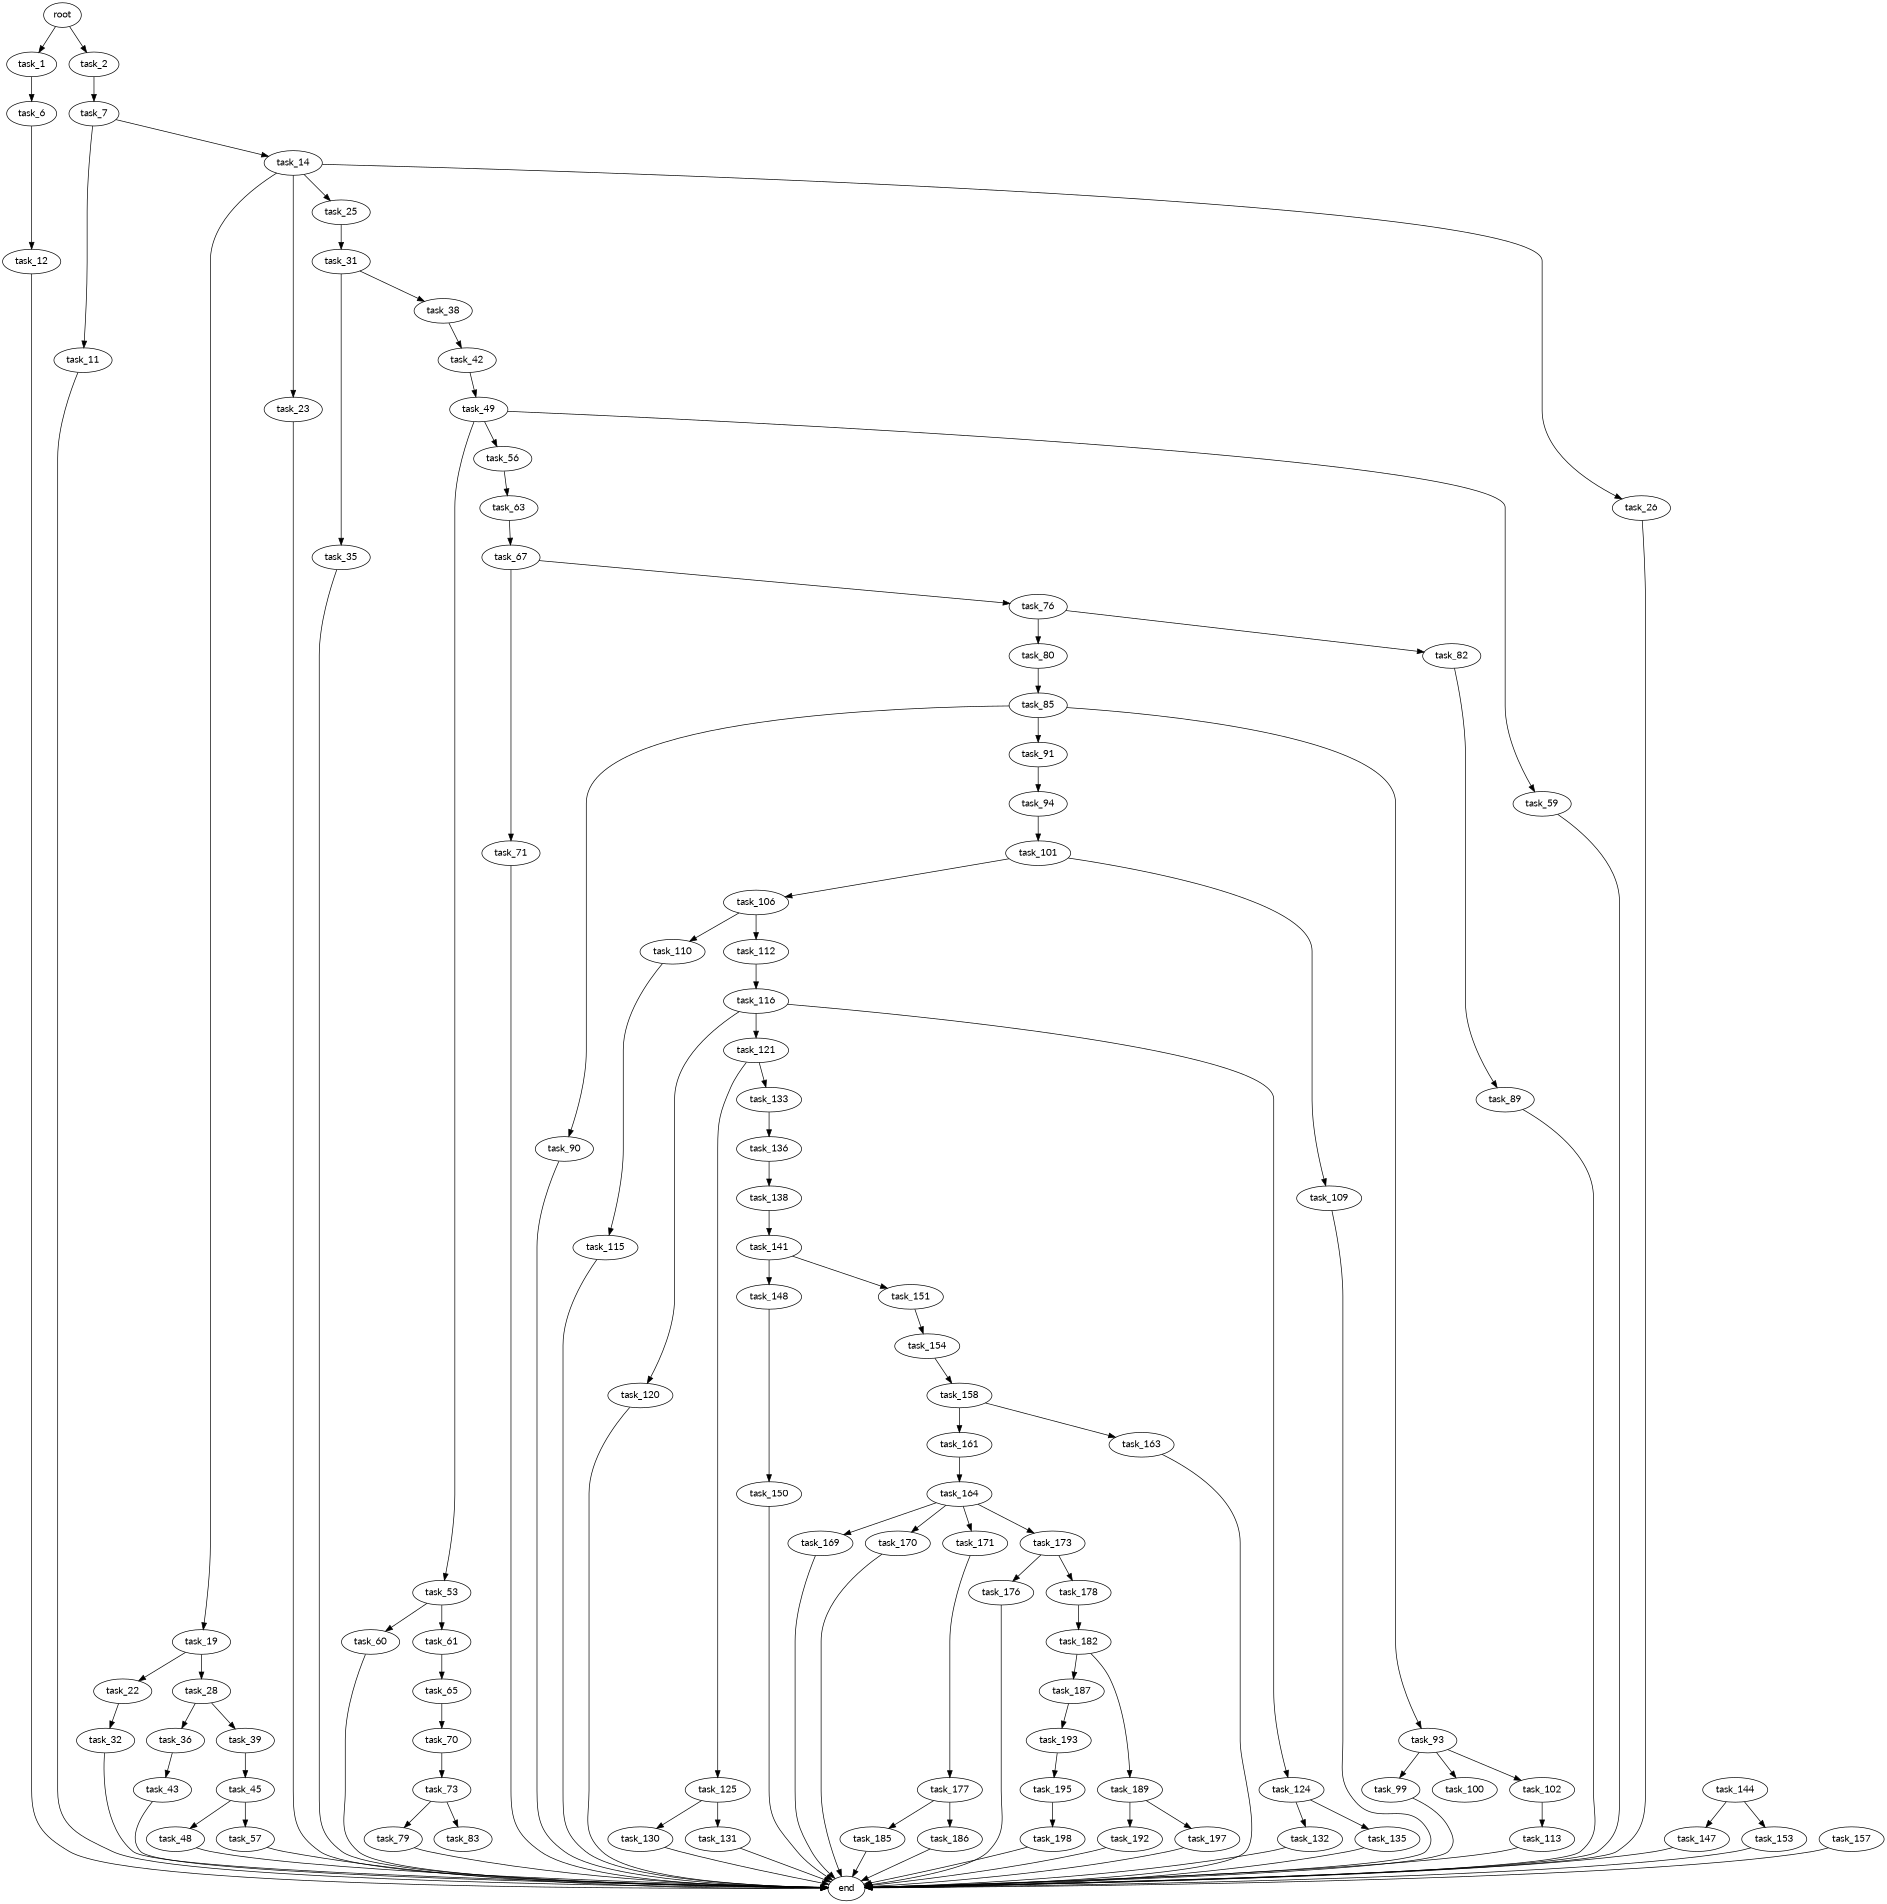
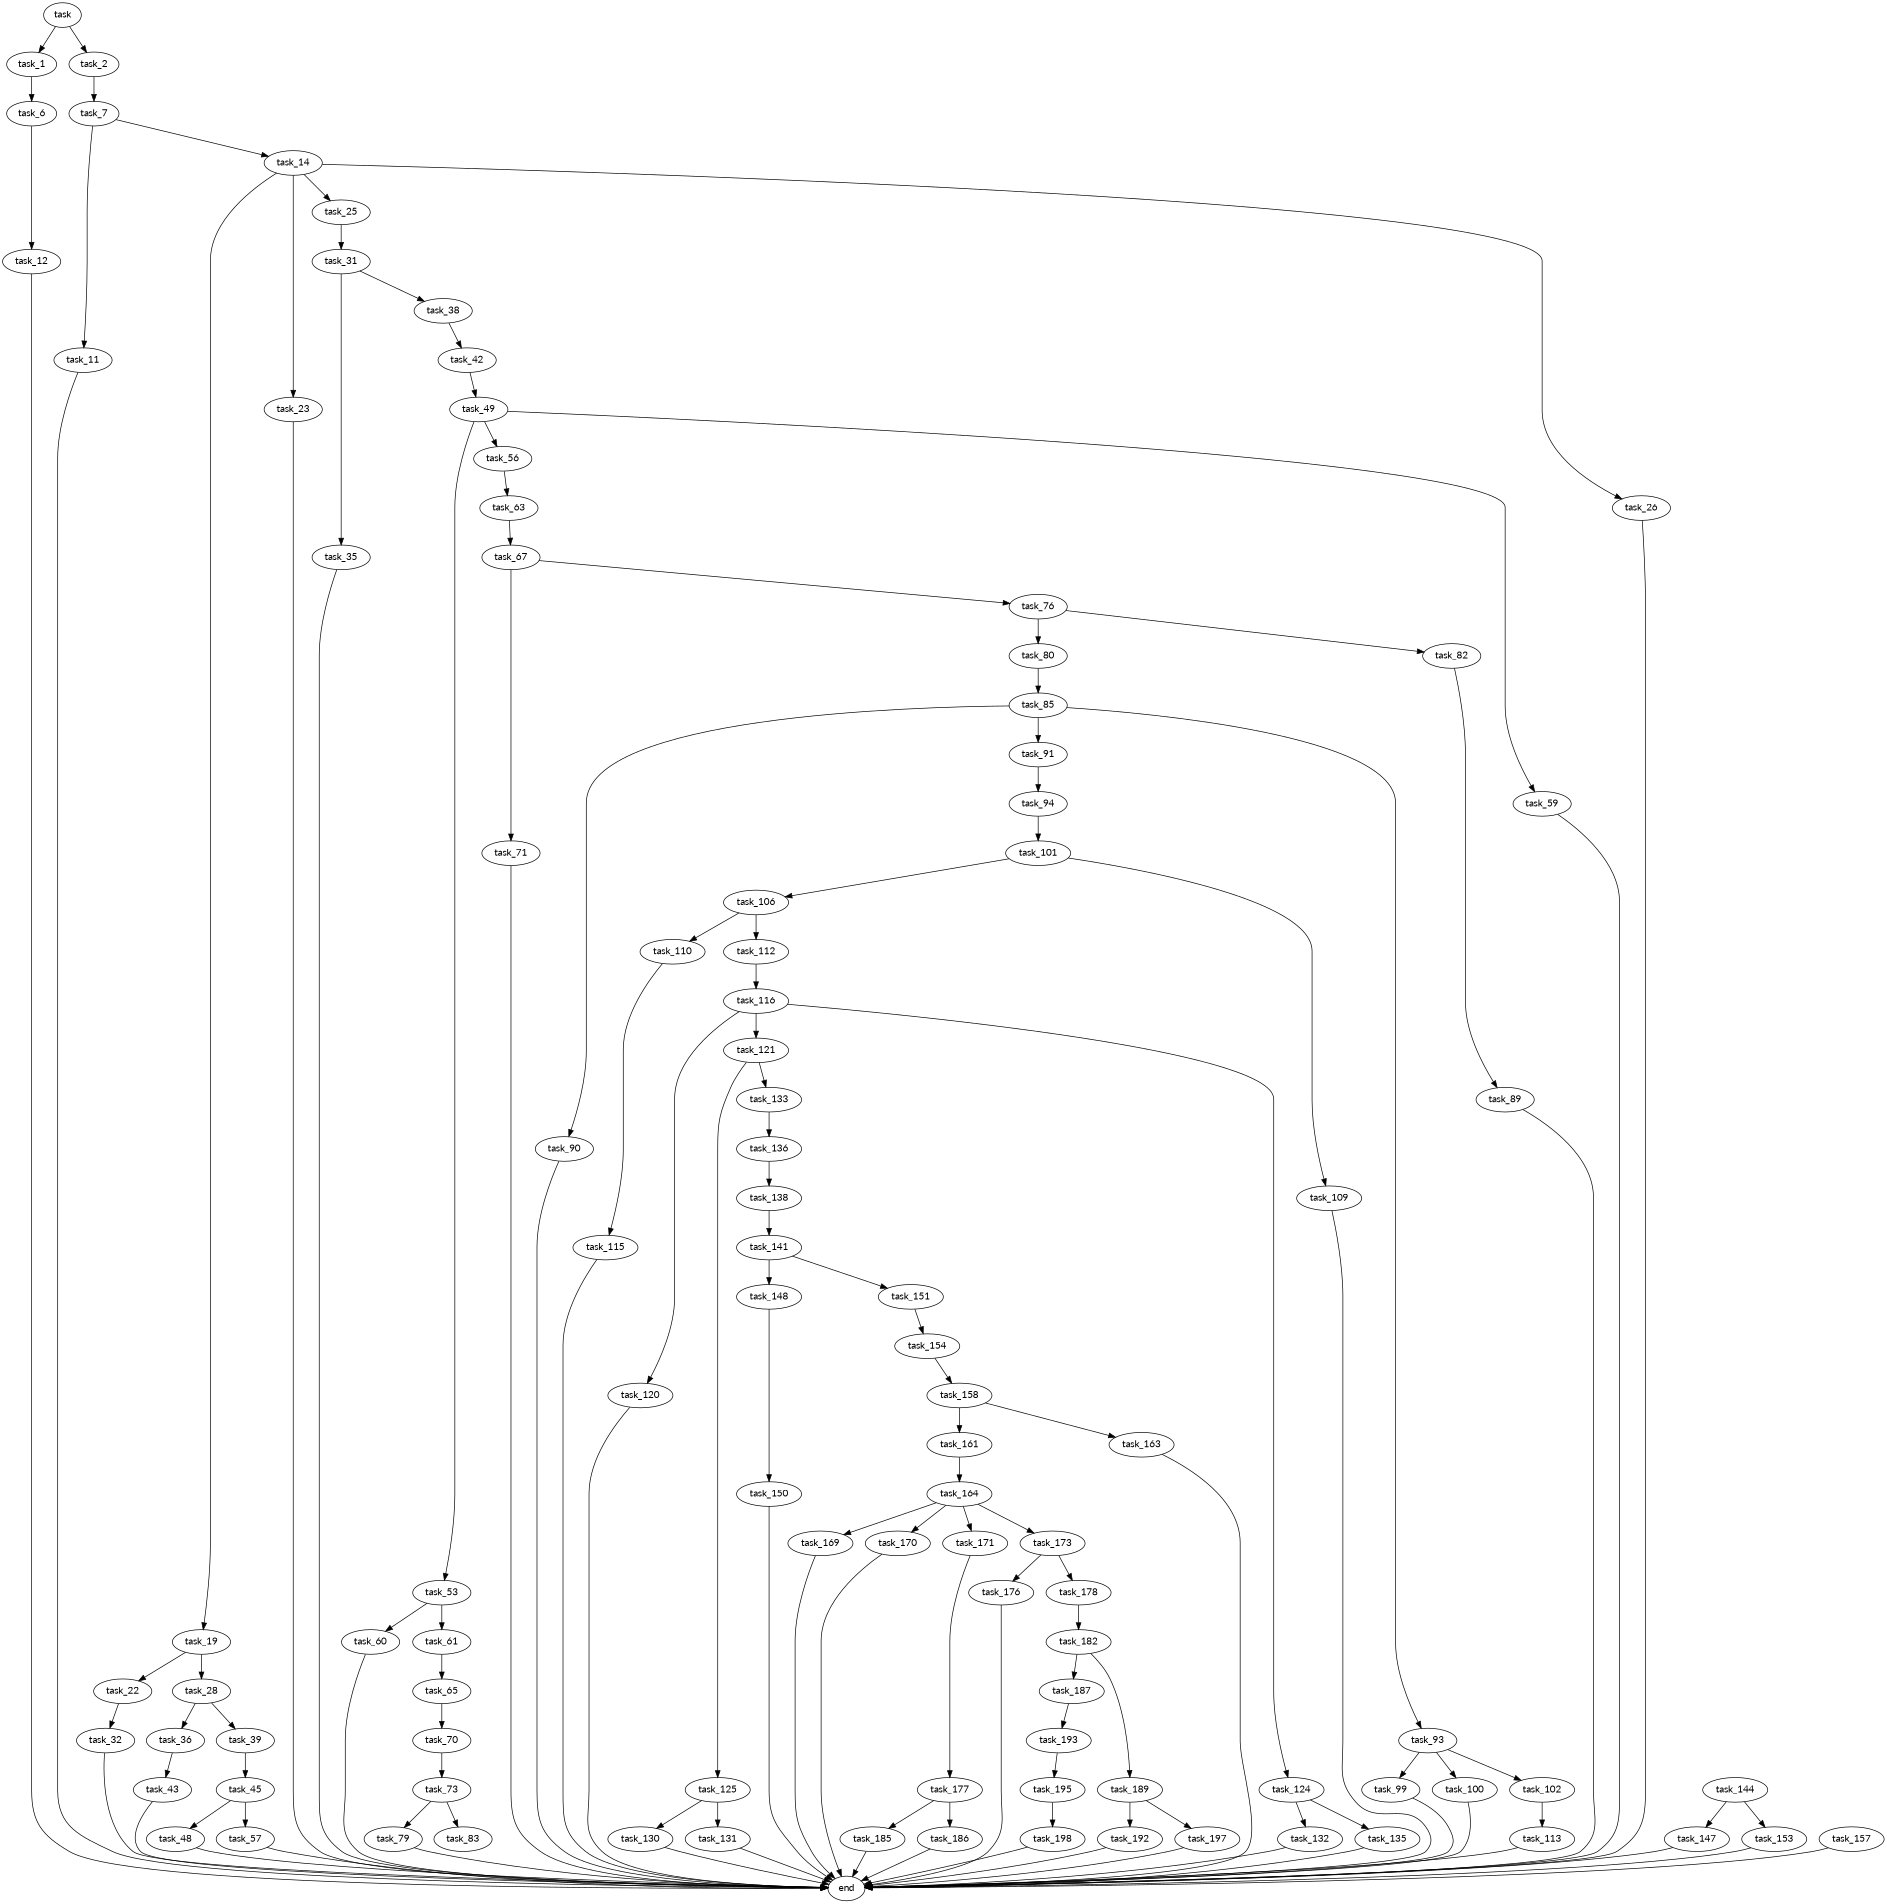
node "root": label "root" -> "task"
edge "task_100" -> "end": added
